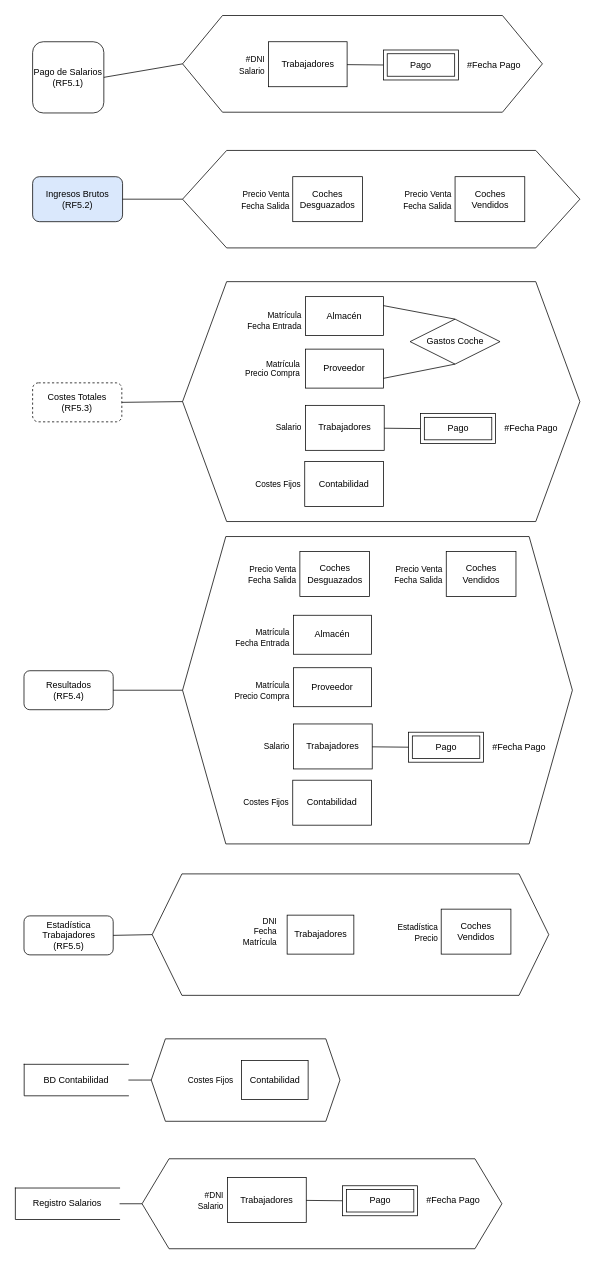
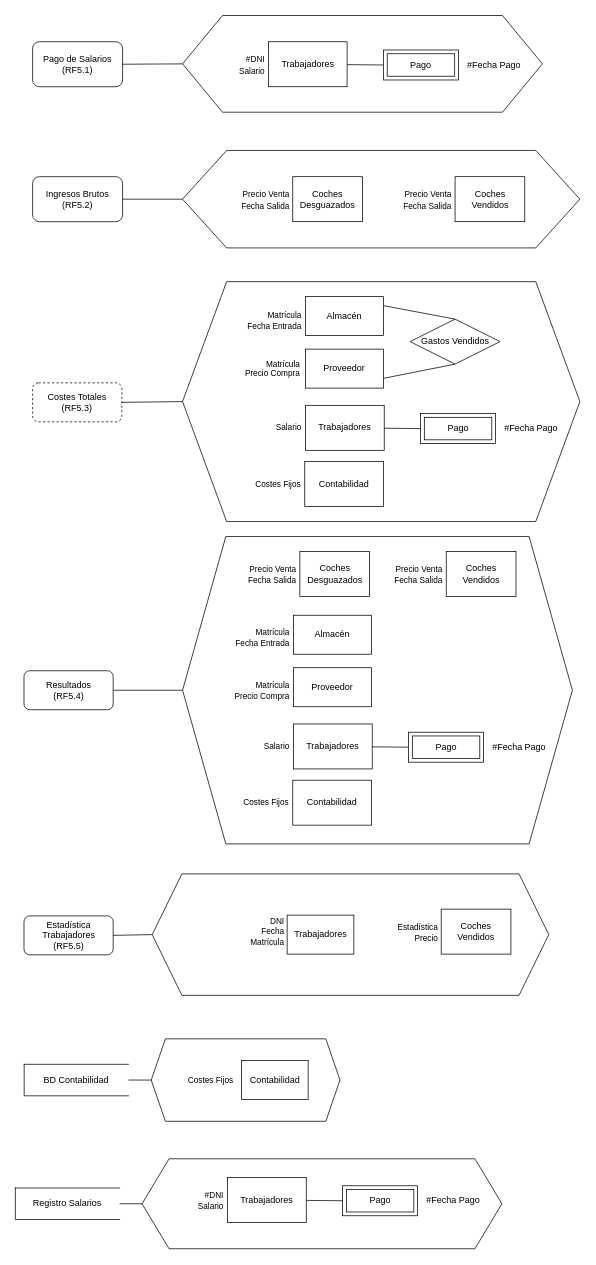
node "Pago de Salarios (RF5.1)": size 71x71 -> 90x45
node "Ingresos Brutos (RF5.2)": fillcolor #dae8fc -> #ffffff
node "Gastos Coche": label "Gastos Coche" -> "Gastos Vendidos"
node "DNI Fecha Matrícula": moved (251, 932) -> (259, 932)
